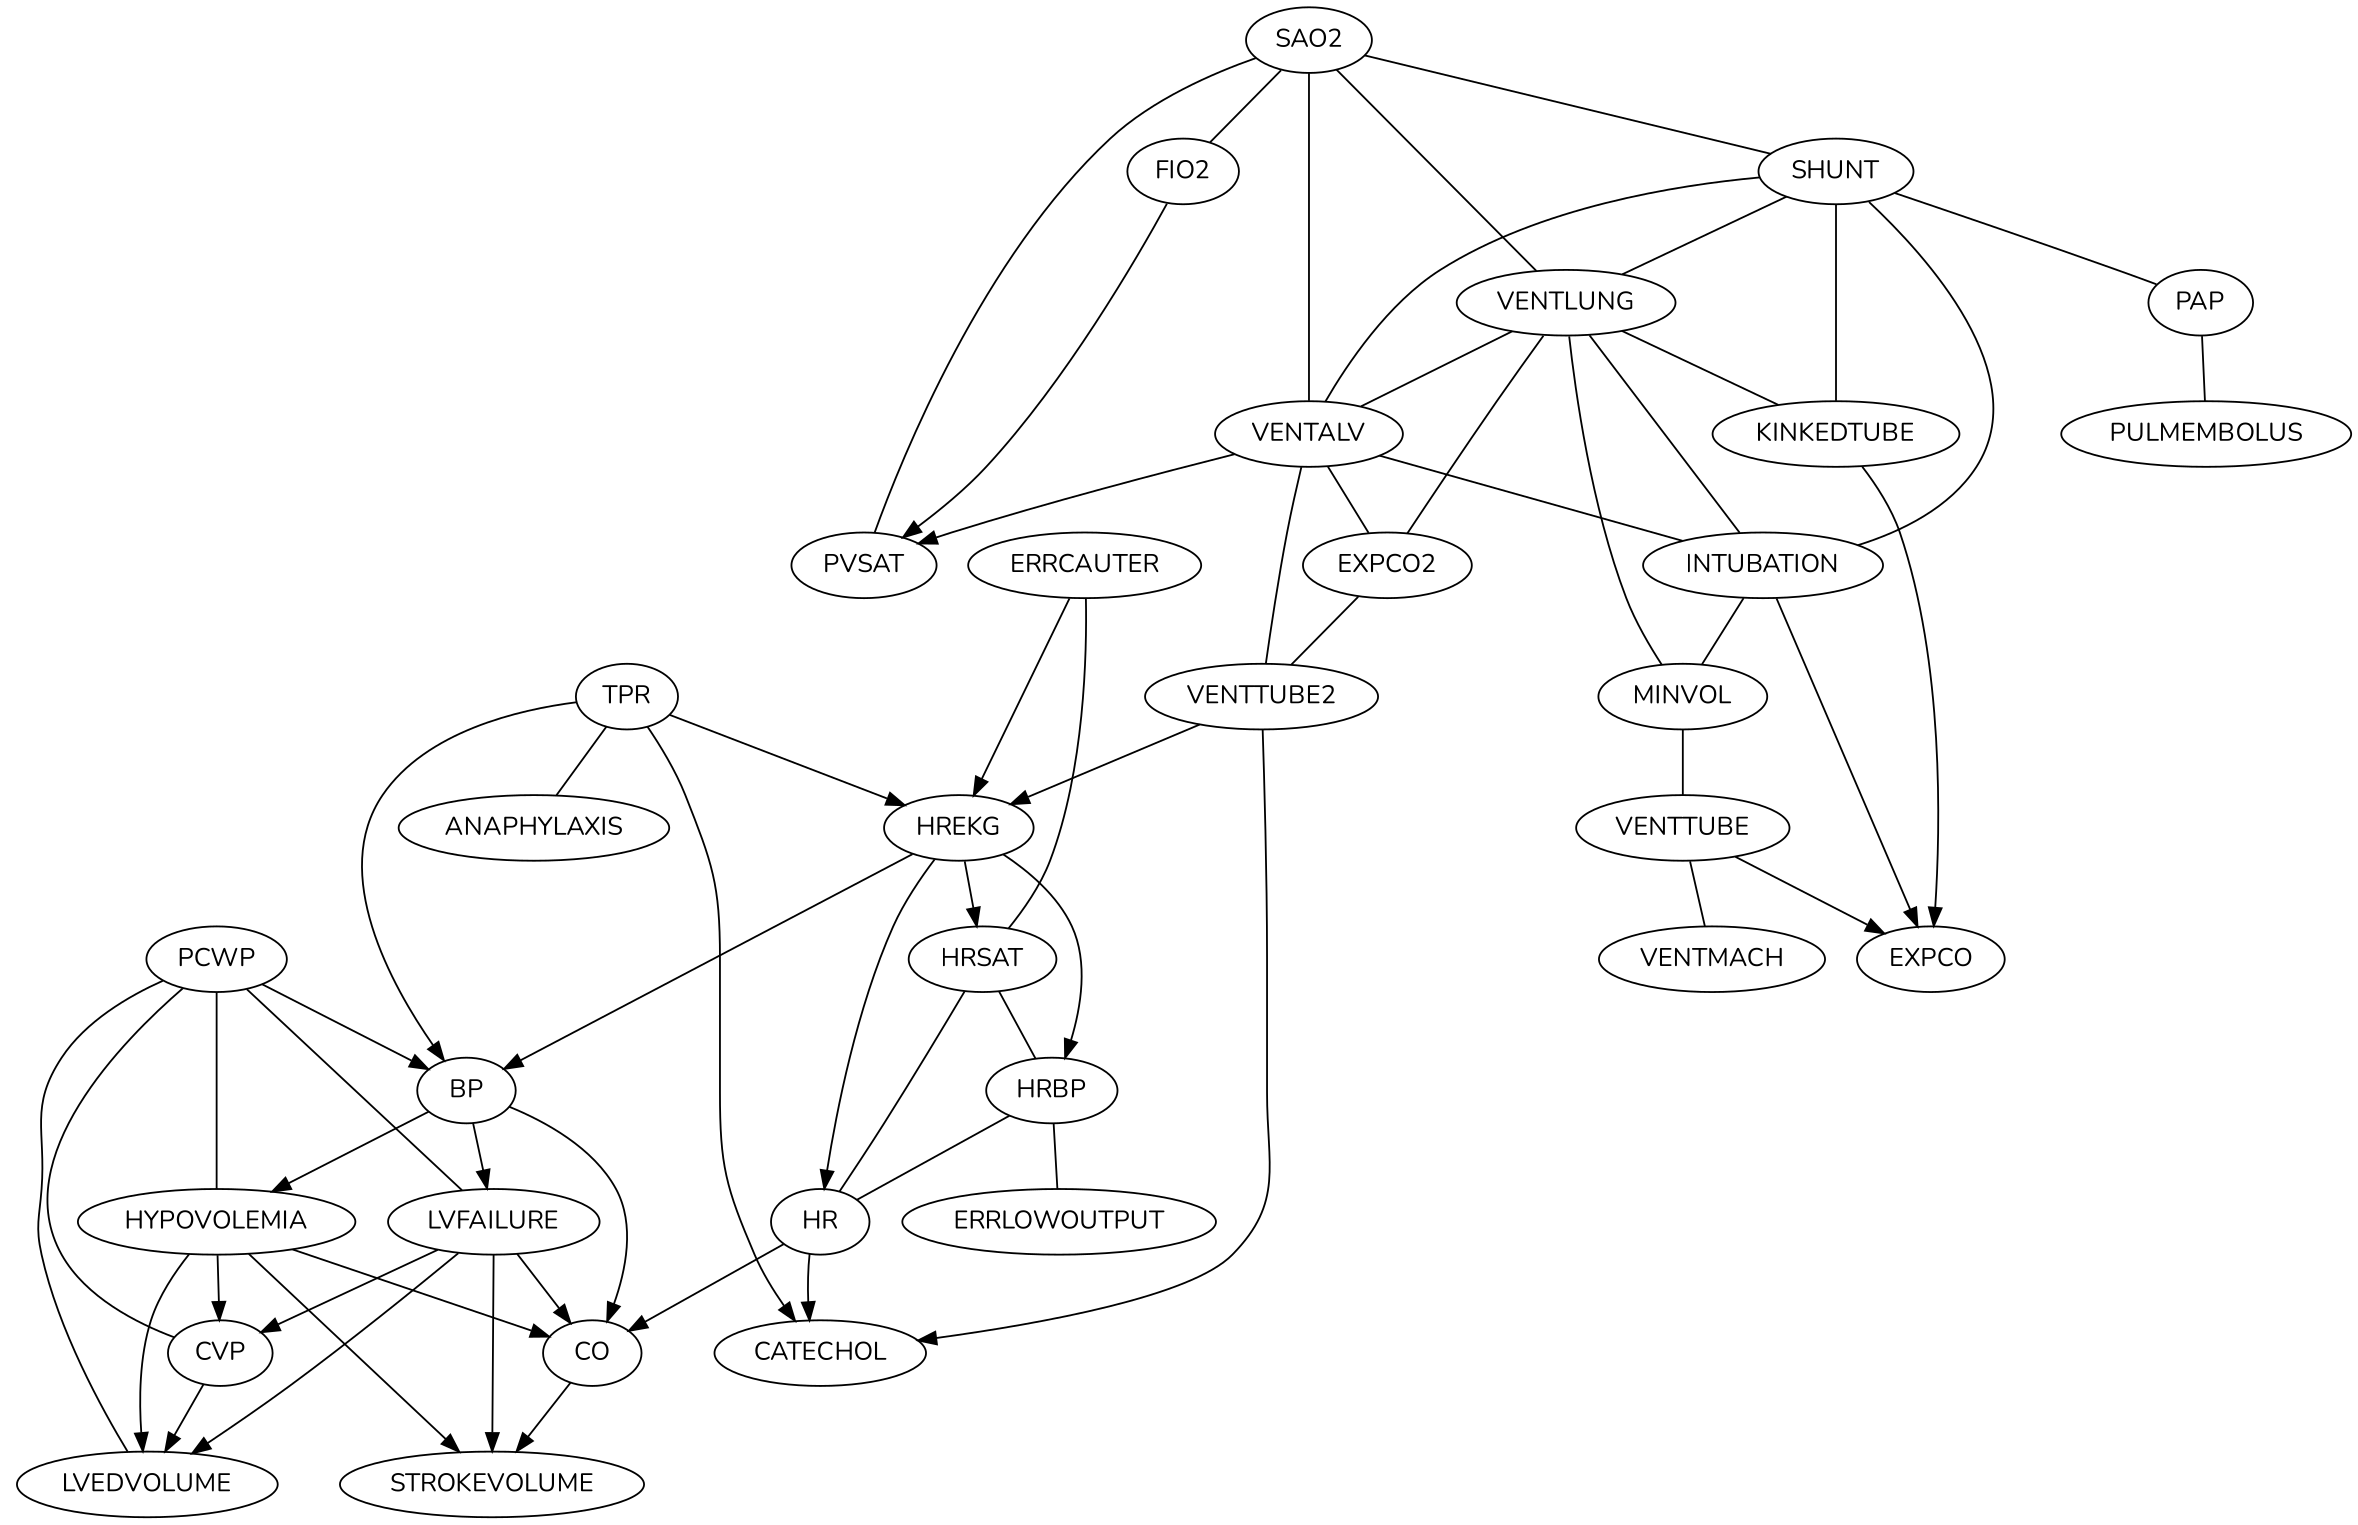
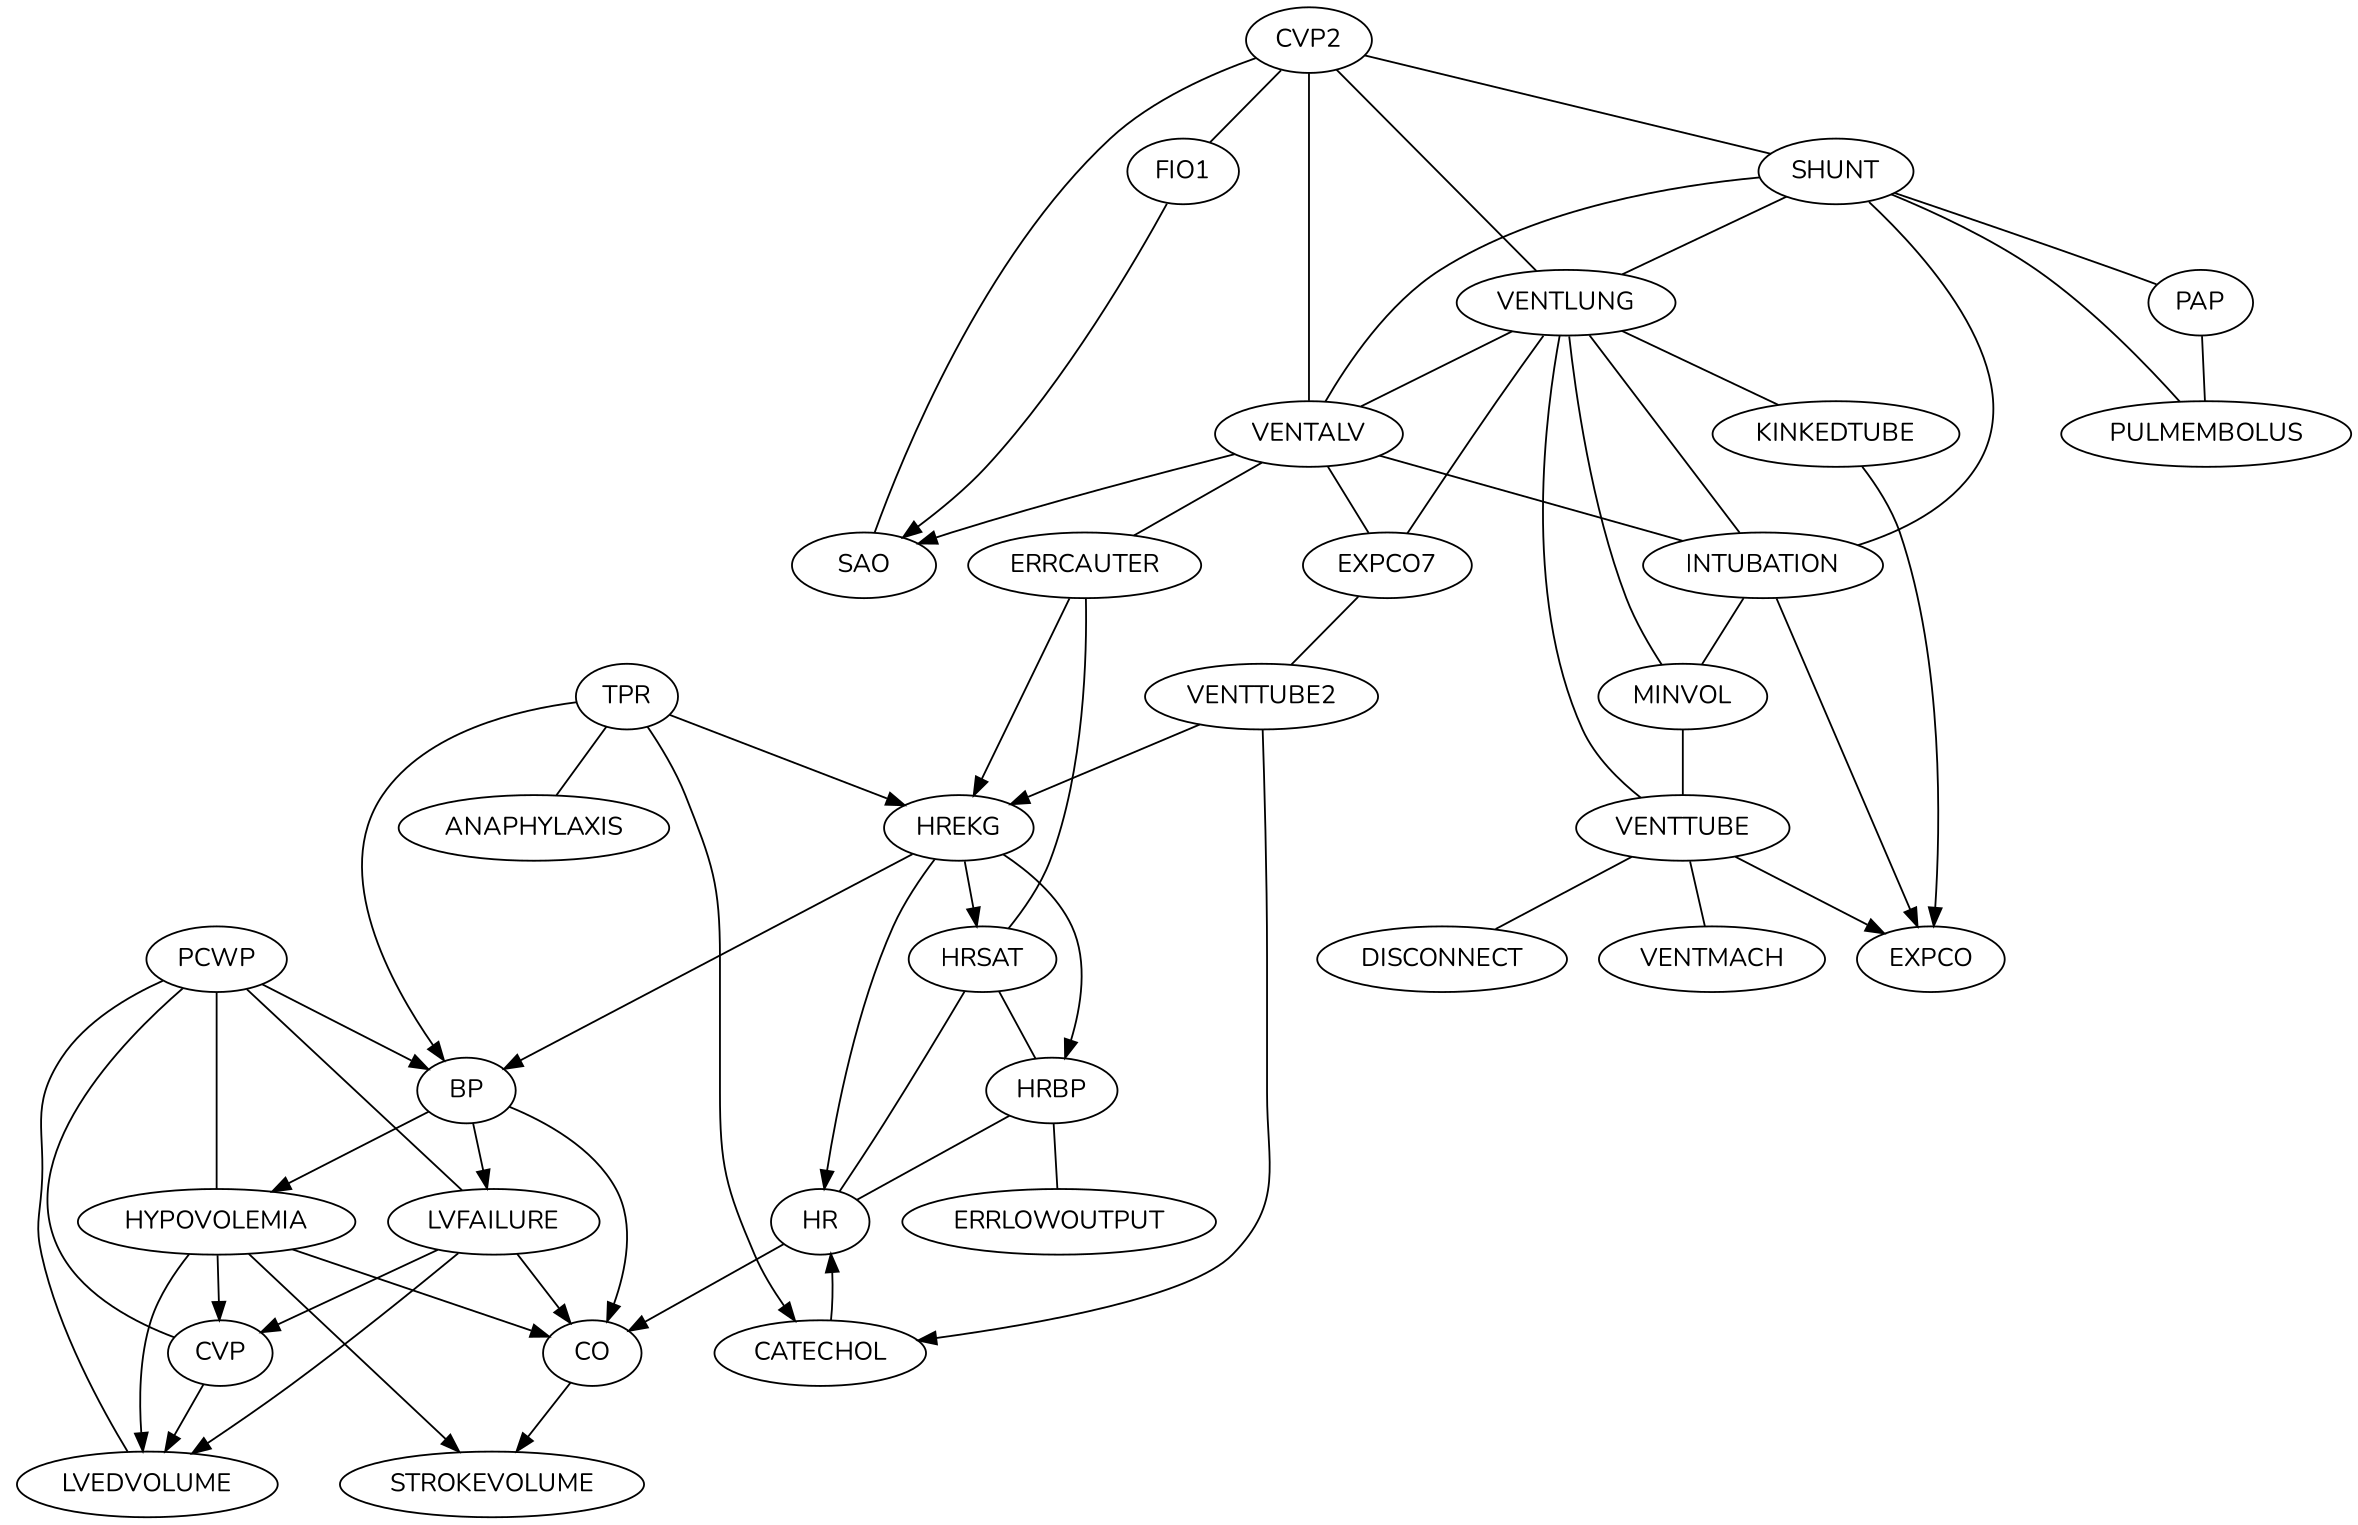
node "SAO2": label "SAO2" -> "CVP2"
node "FIO2": label "FIO2" -> "FIO1"
edge "SHUNT" -- "KINKEDTUBE": now "SHUNT" -- "PULMEMBOLUS"
node "PVSAT": label "PVSAT" -> "SAO"
edge "VENTALV" -- "VENTTUBE2": now "VENTALV" -- "ERRCAUTER"
node "EXPCO2": label "EXPCO2" -> "EXPCO7"
edge "VENTLUNG" -- "VENTTUBE": added
node "DISCONNECT": added
edge "HR" -> "CATECHOL": reversed
edge "LVFAILURE" -> "STROKEVOLUME": removed
